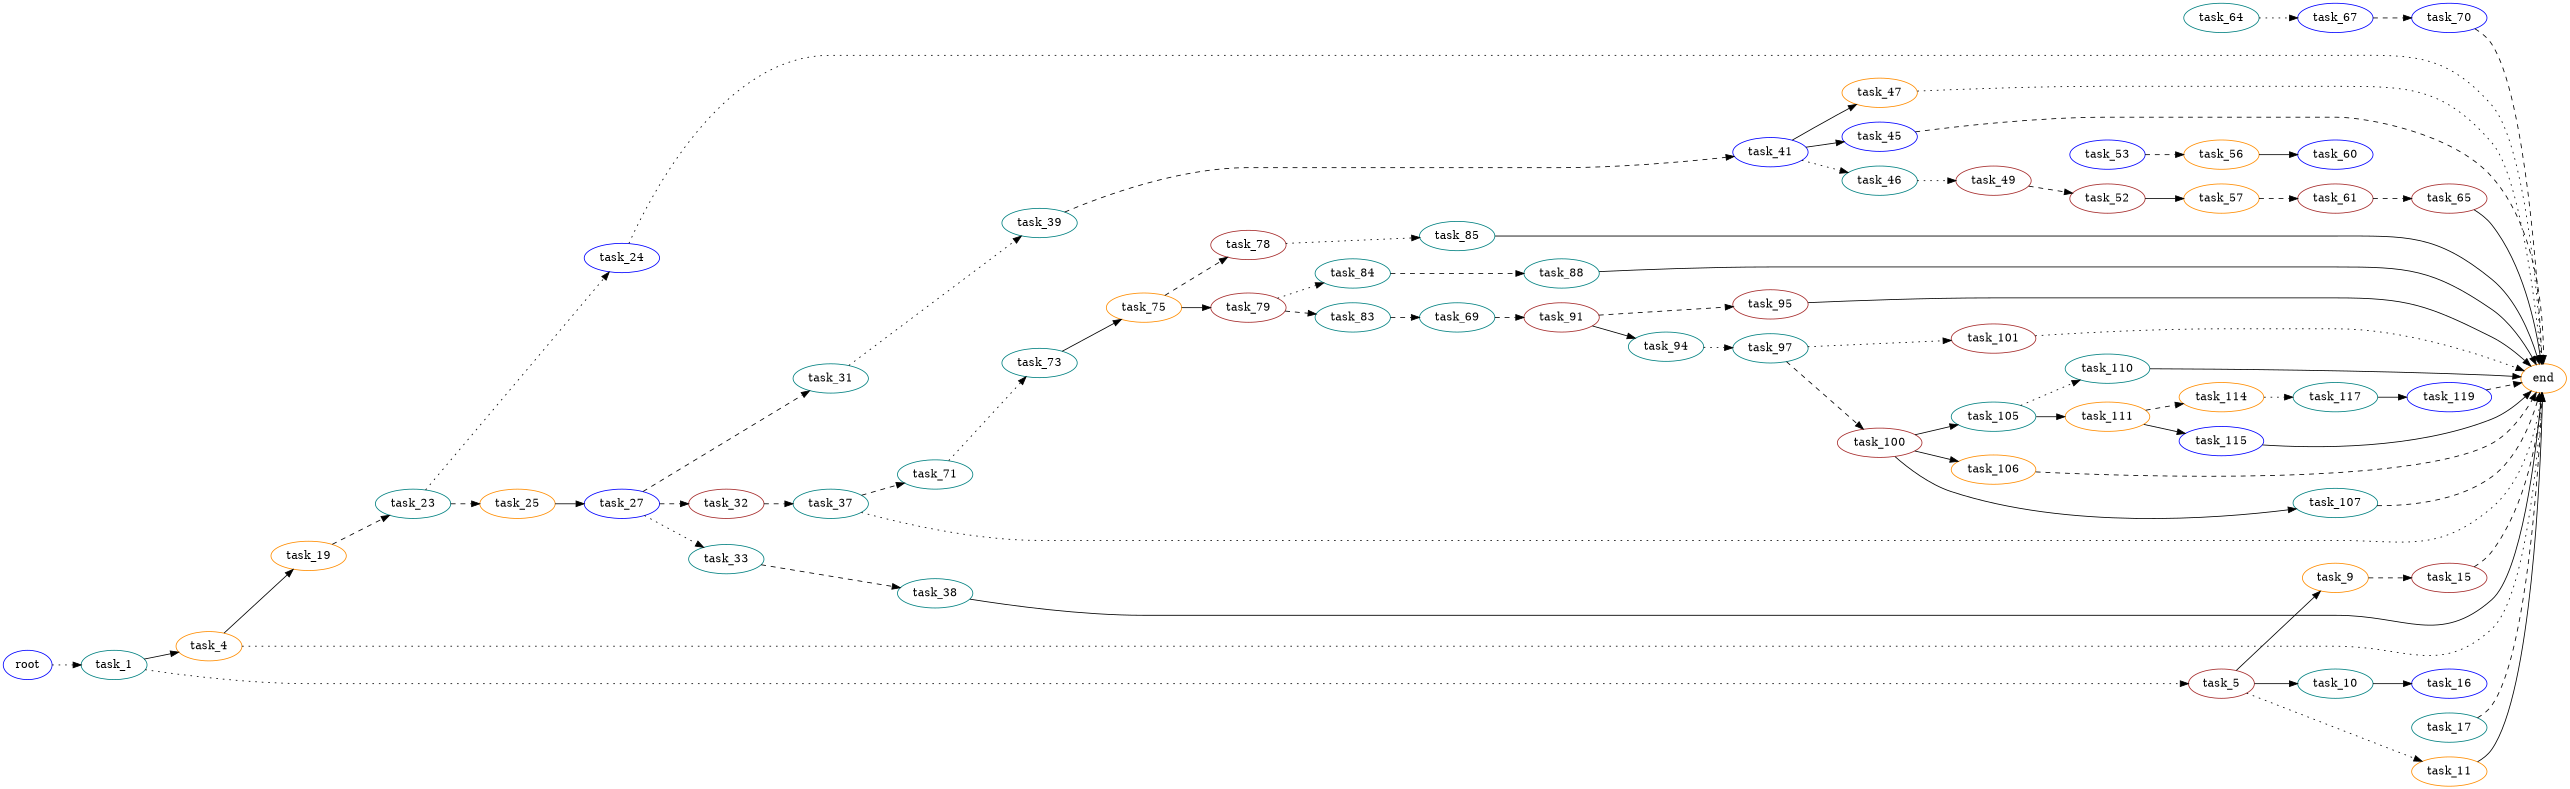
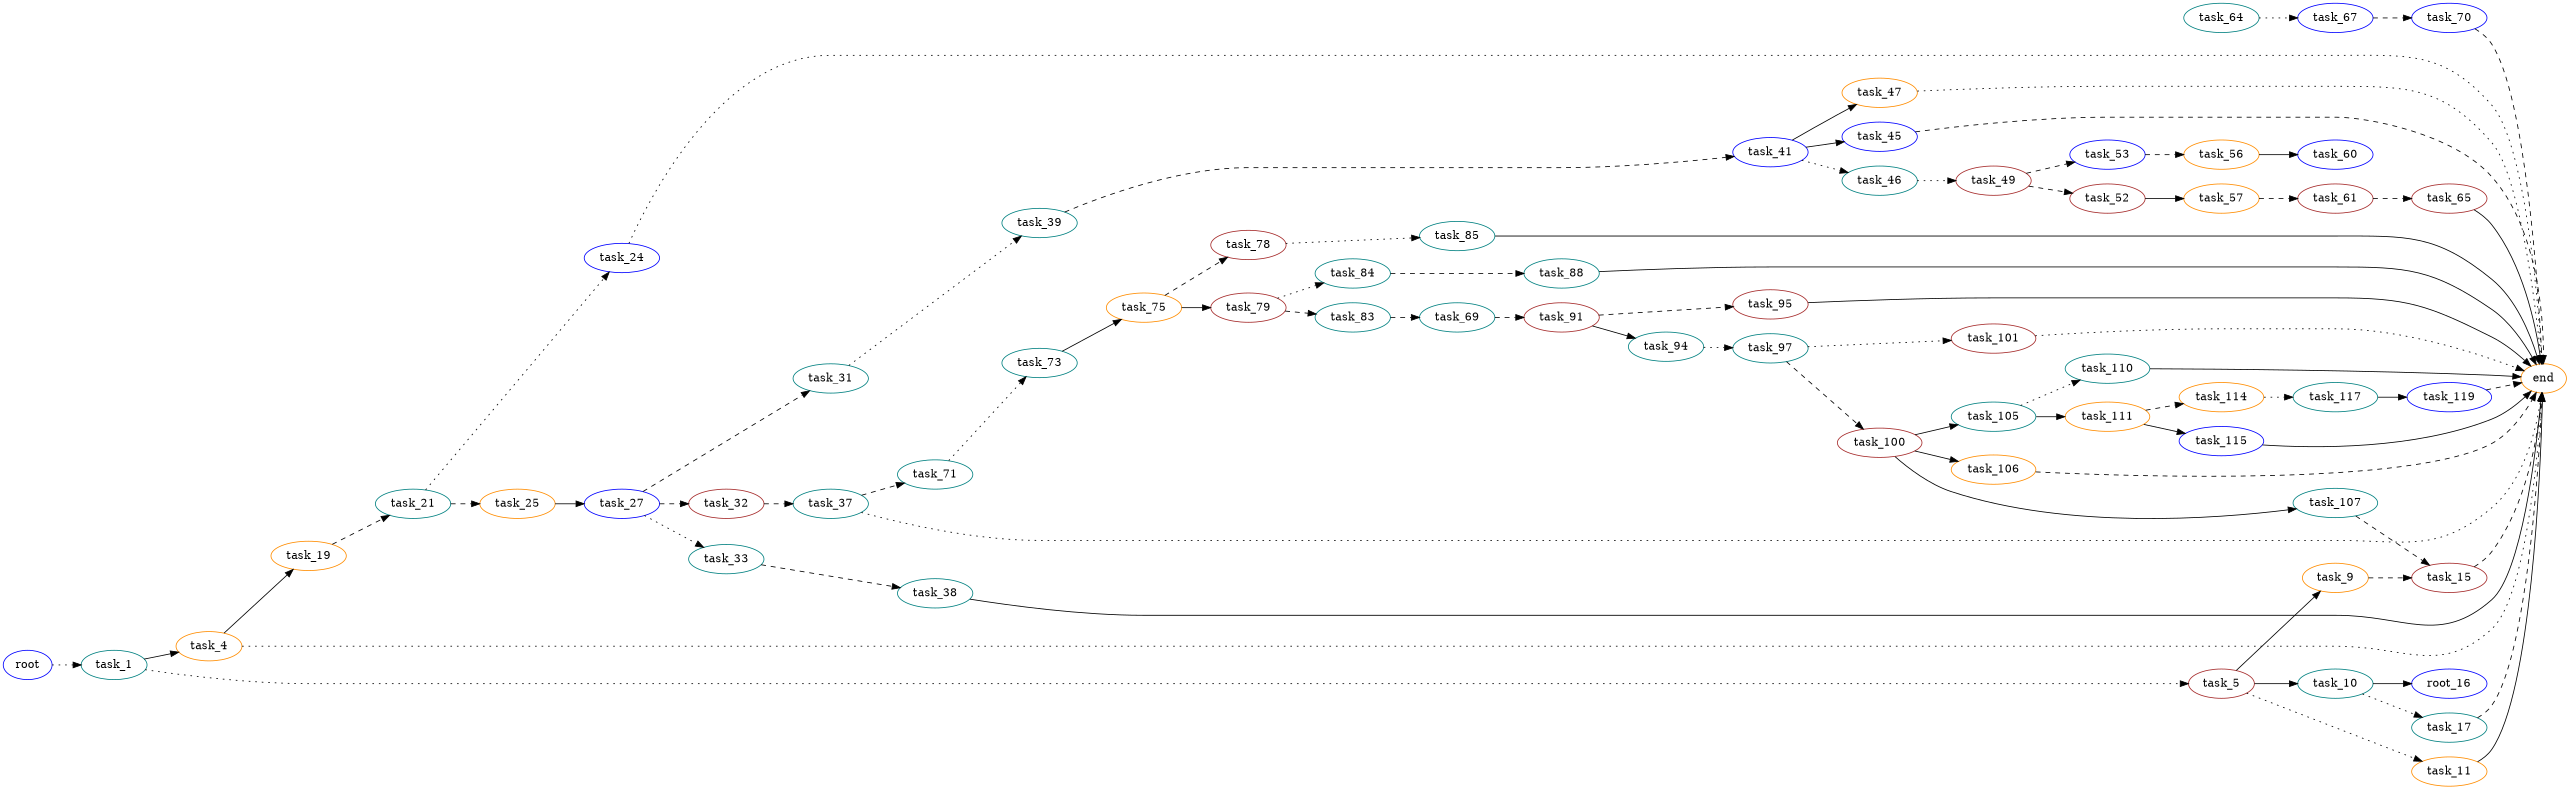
edge "task_49" -> "task_53": added
edge "task_107" -> "end": now "task_107" -> "task_15"
node "task_23": label "task_23" -> "task_21"
node "task_16": label "task_16" -> "root_16"
edge "task_10" -> "task_17": added
